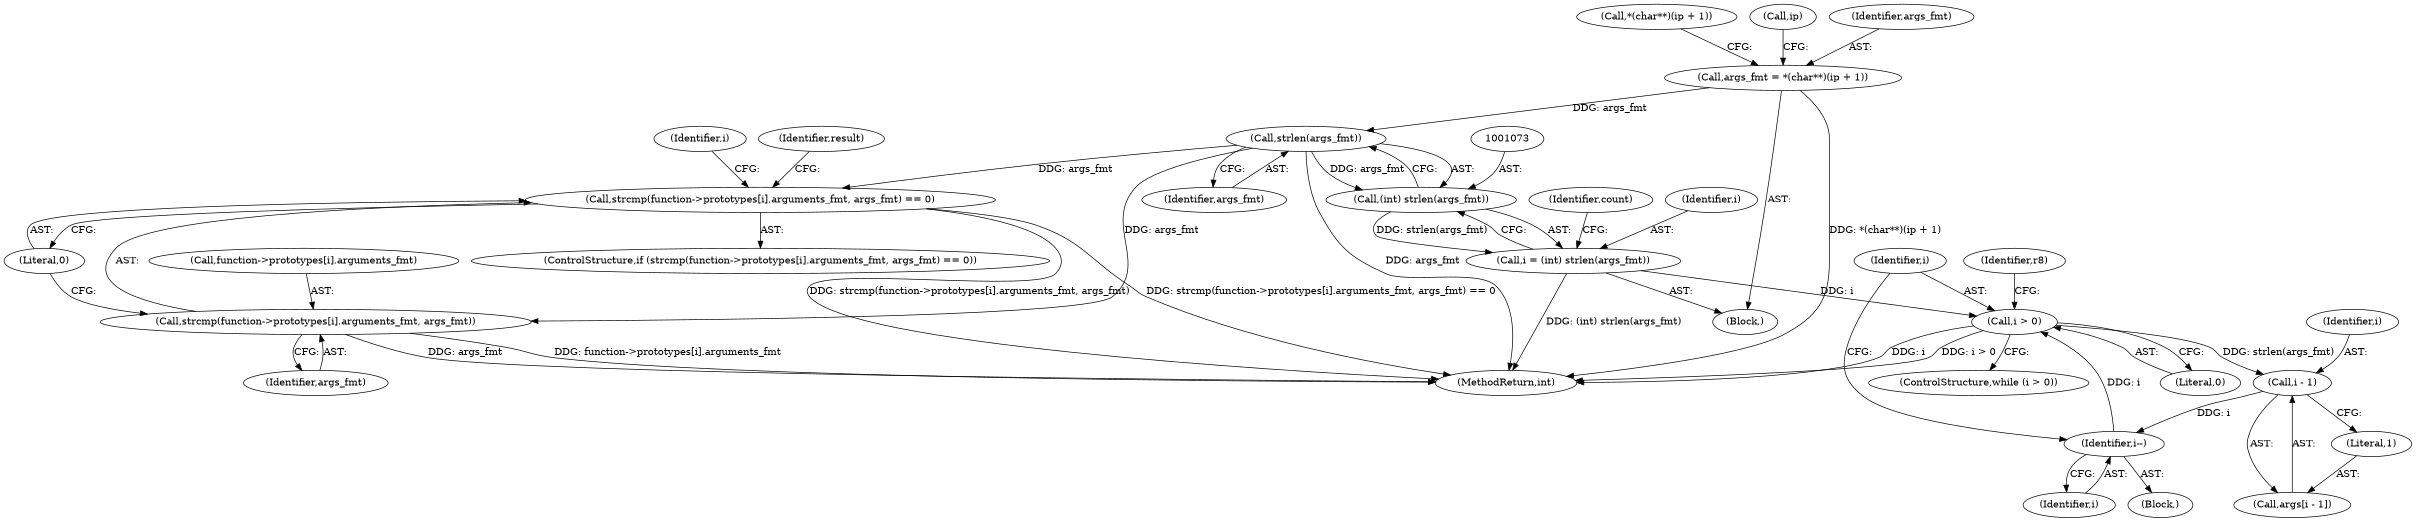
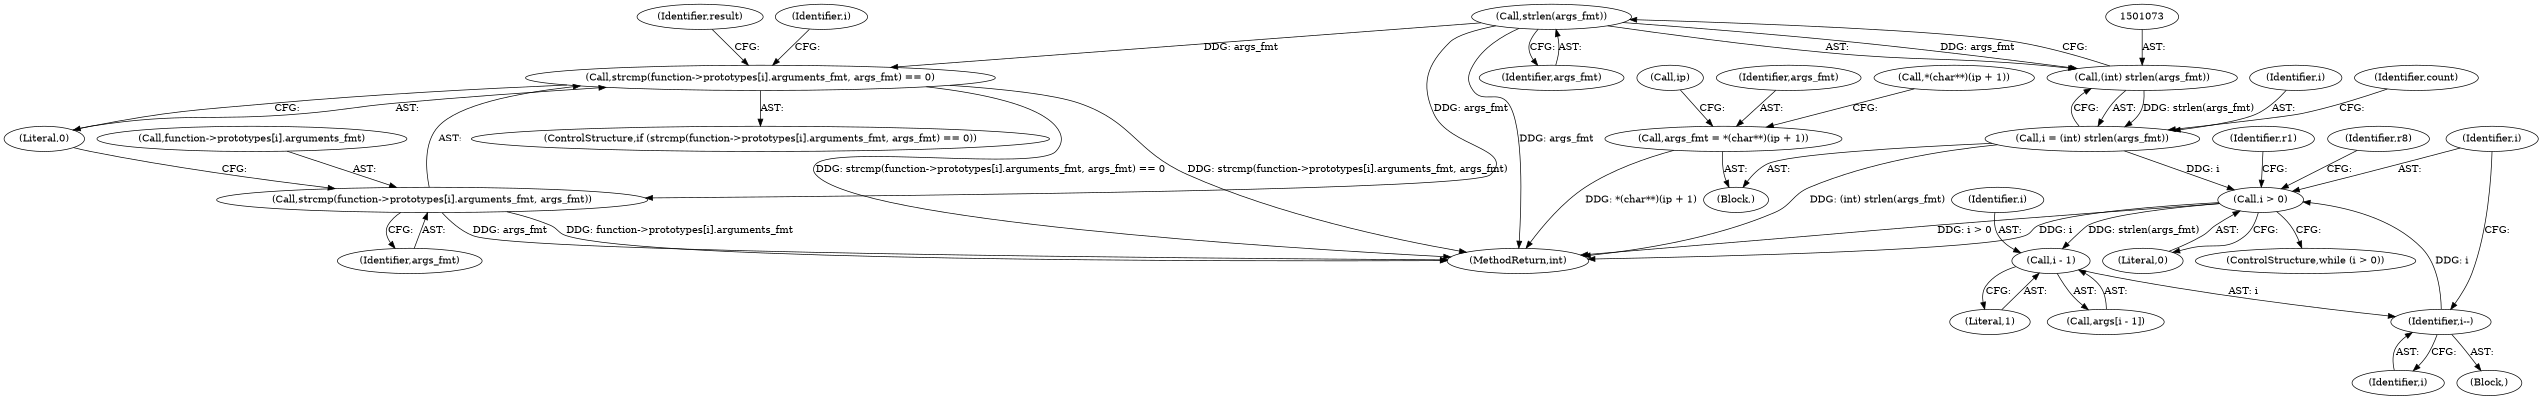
edge "(Call,args_fmt = *(char**)(ip + 1))" -> "(Call,strlen(args_fmt))": removed, label "DDG: args_fmt"
node "1001073": label "1001073" -> "1501073"
node "(Identifier,r1)": added
edge "(Call,i - 1)" -> "(Identifier,i--)": label "DDG: i" -> "AST: i"
edge "(Literal,1)" -> "(Call,args[i - 1])": now "(Literal,1)" -> "(Call,i - 1)"
